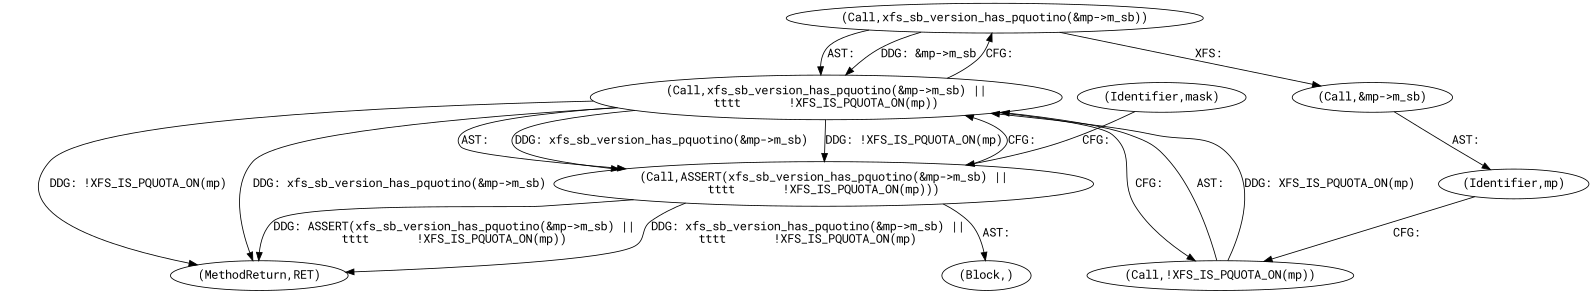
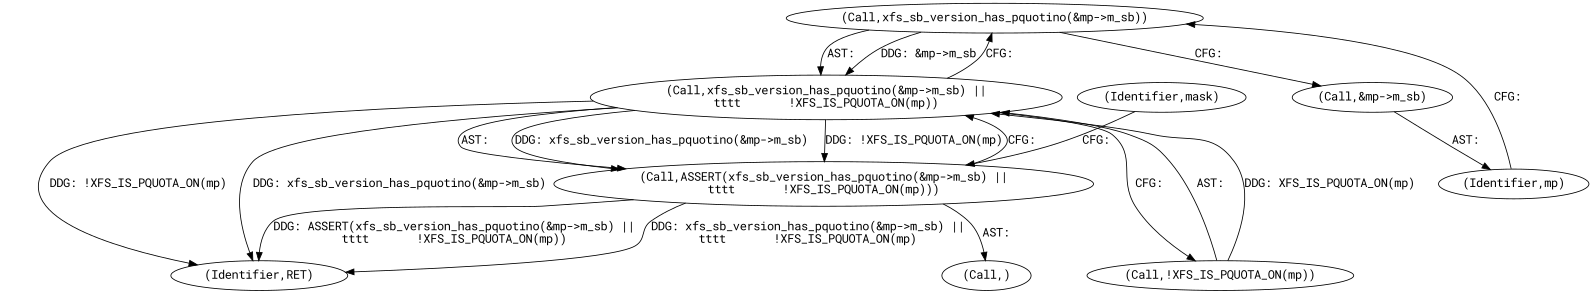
edge "(Call,xfs_sb_version_has_pquotino(&mp->m_sb))" -> "(Call,&mp->m_sb)": label "XFS: " -> "CFG: "
edge "(Identifier,mp)" -> "(Call,!XFS_IS_PQUOTA_ON(mp))": now "(Identifier,mp)" -> "(Call,xfs_sb_version_has_pquotino(&mp->m_sb))"
node "(MethodReturn,RET)": label "(MethodReturn,RET)" -> "(Identifier,RET)"
node "(Block,)": label "(Block,)" -> "(Call,)"
